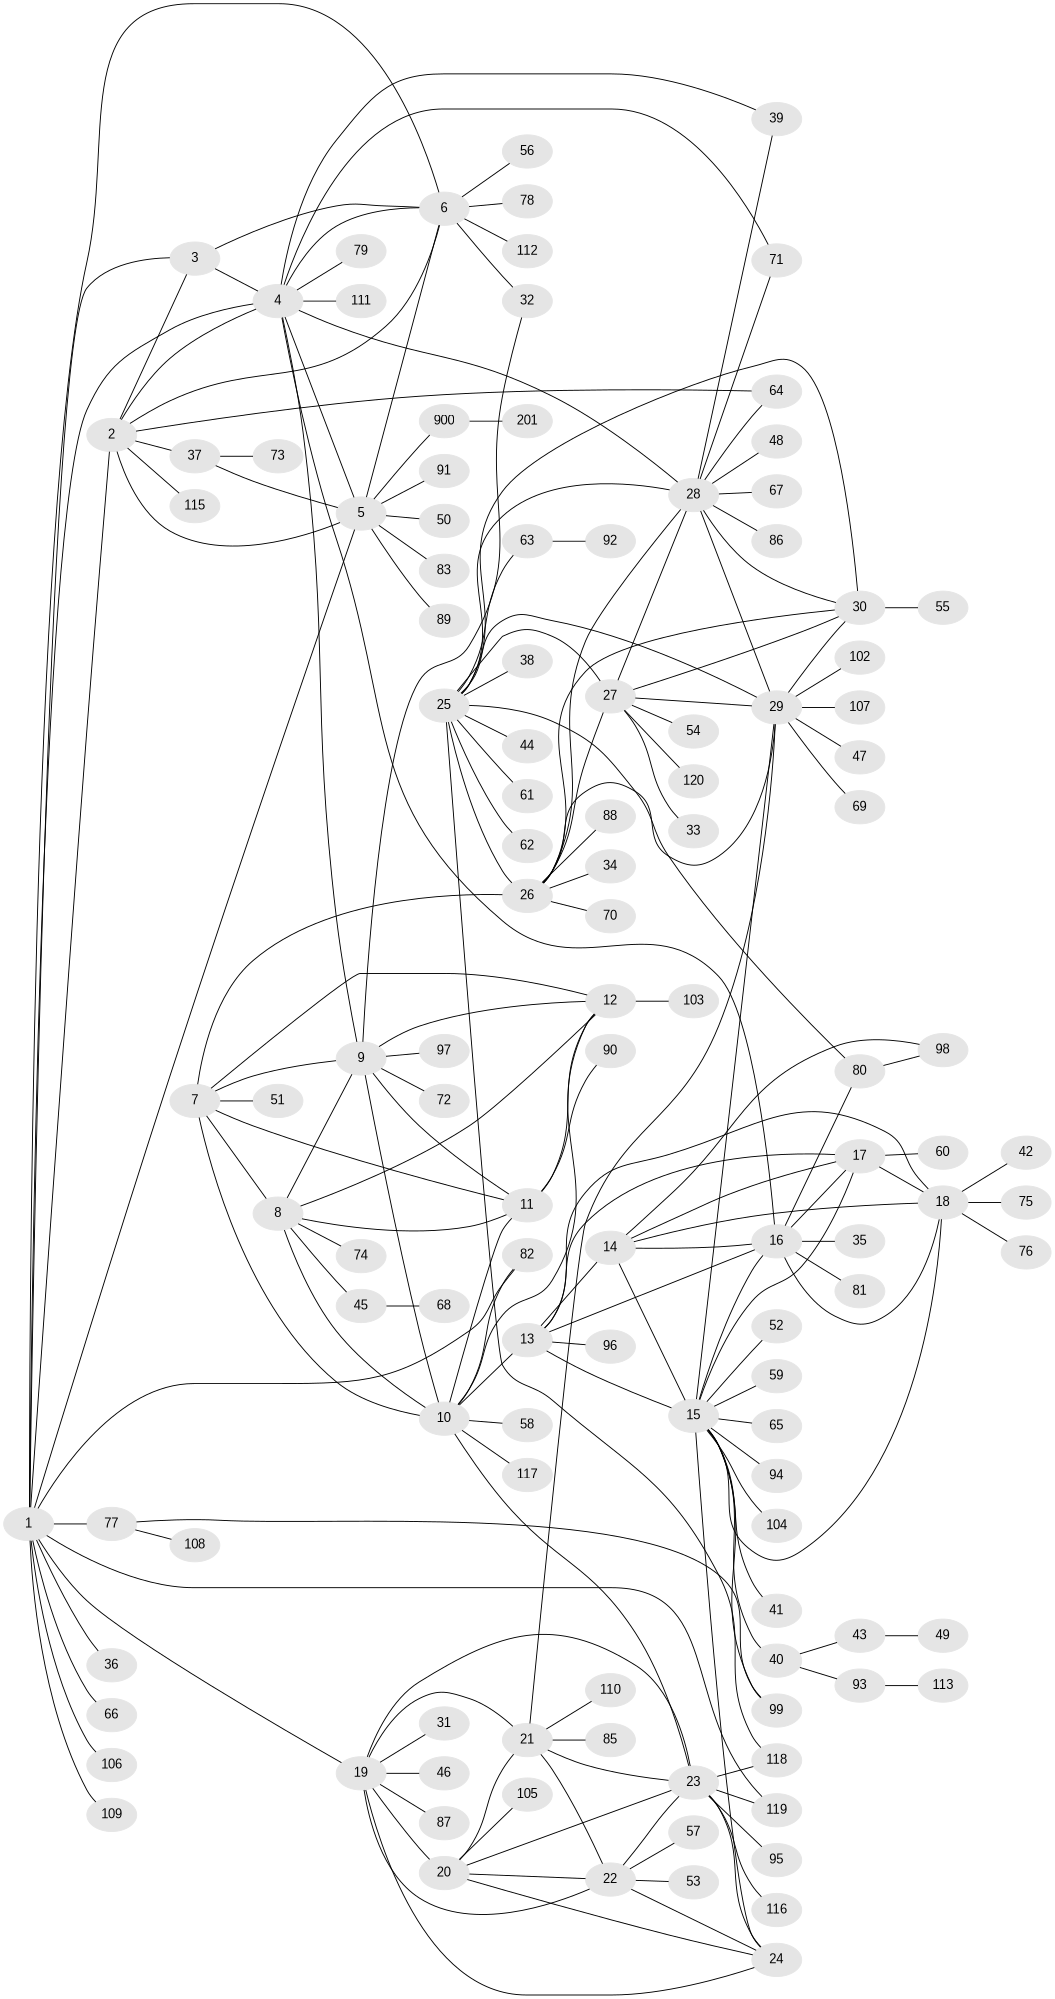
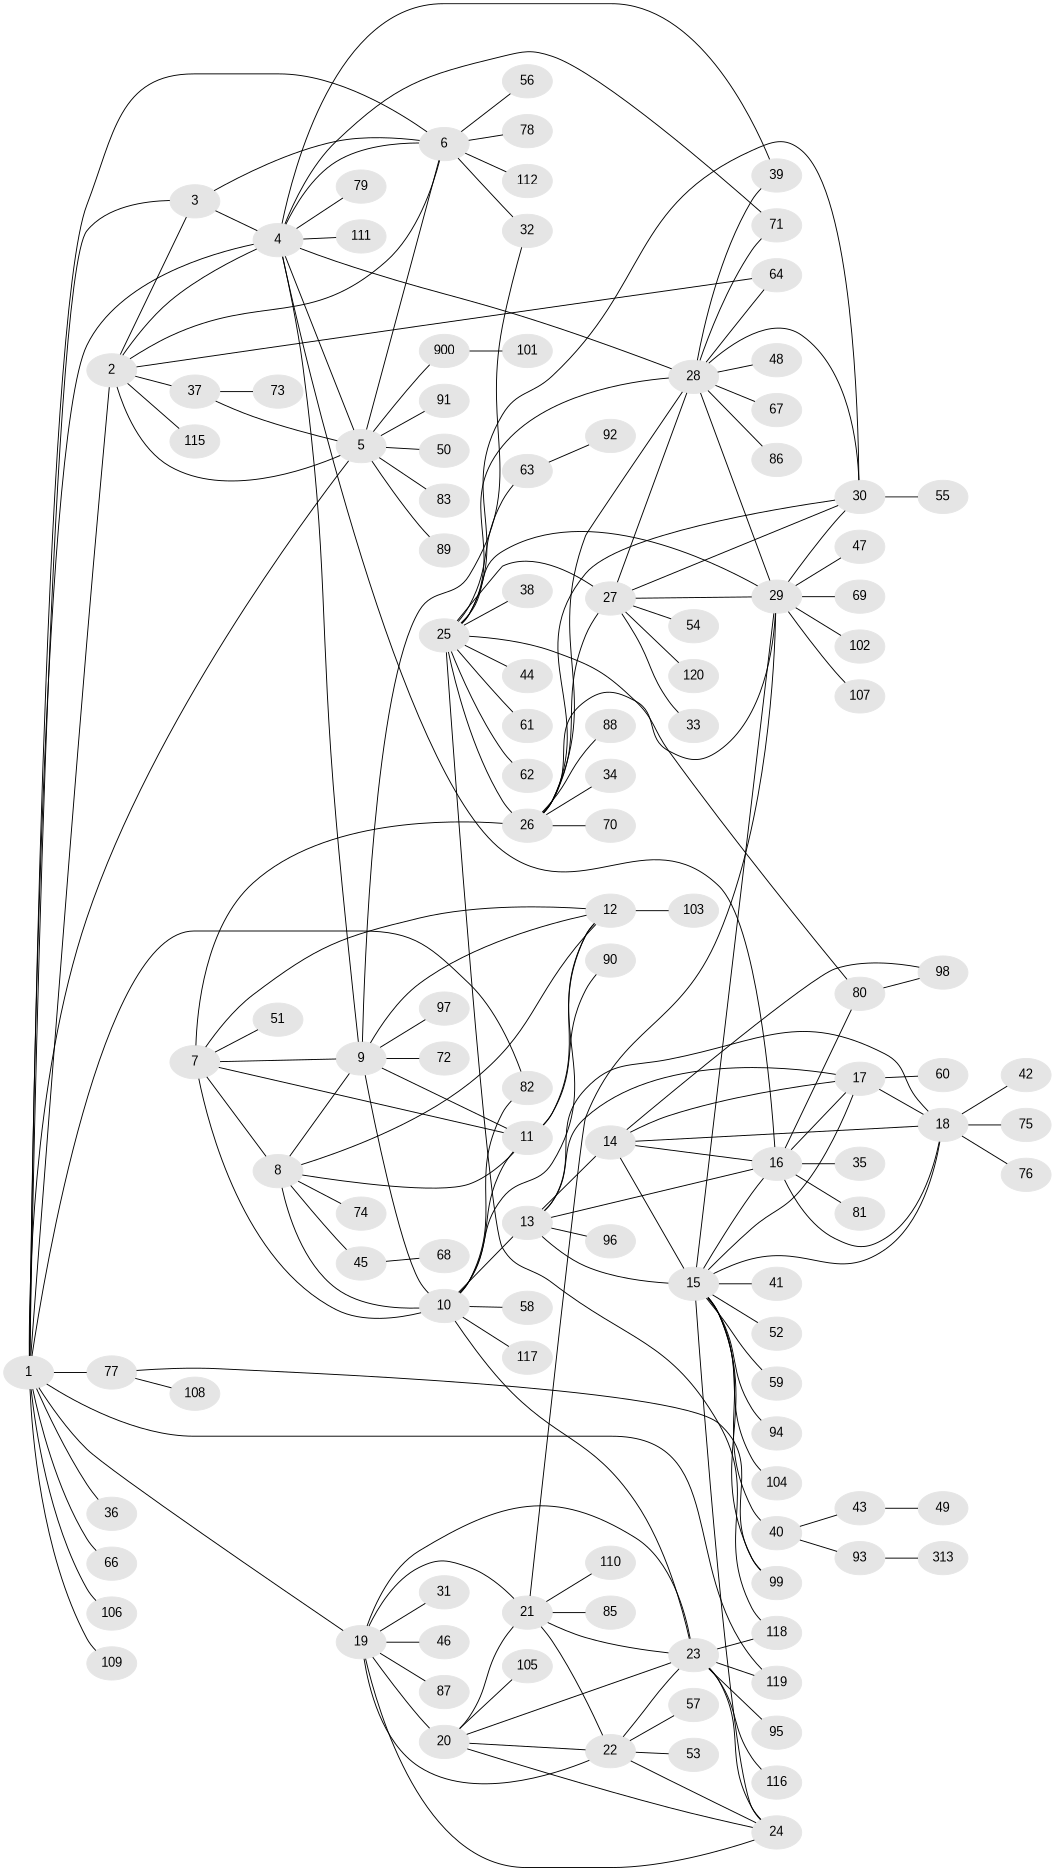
node "201": label "201" -> "101"
node "65": removed
node "113": label "113" -> "313"
